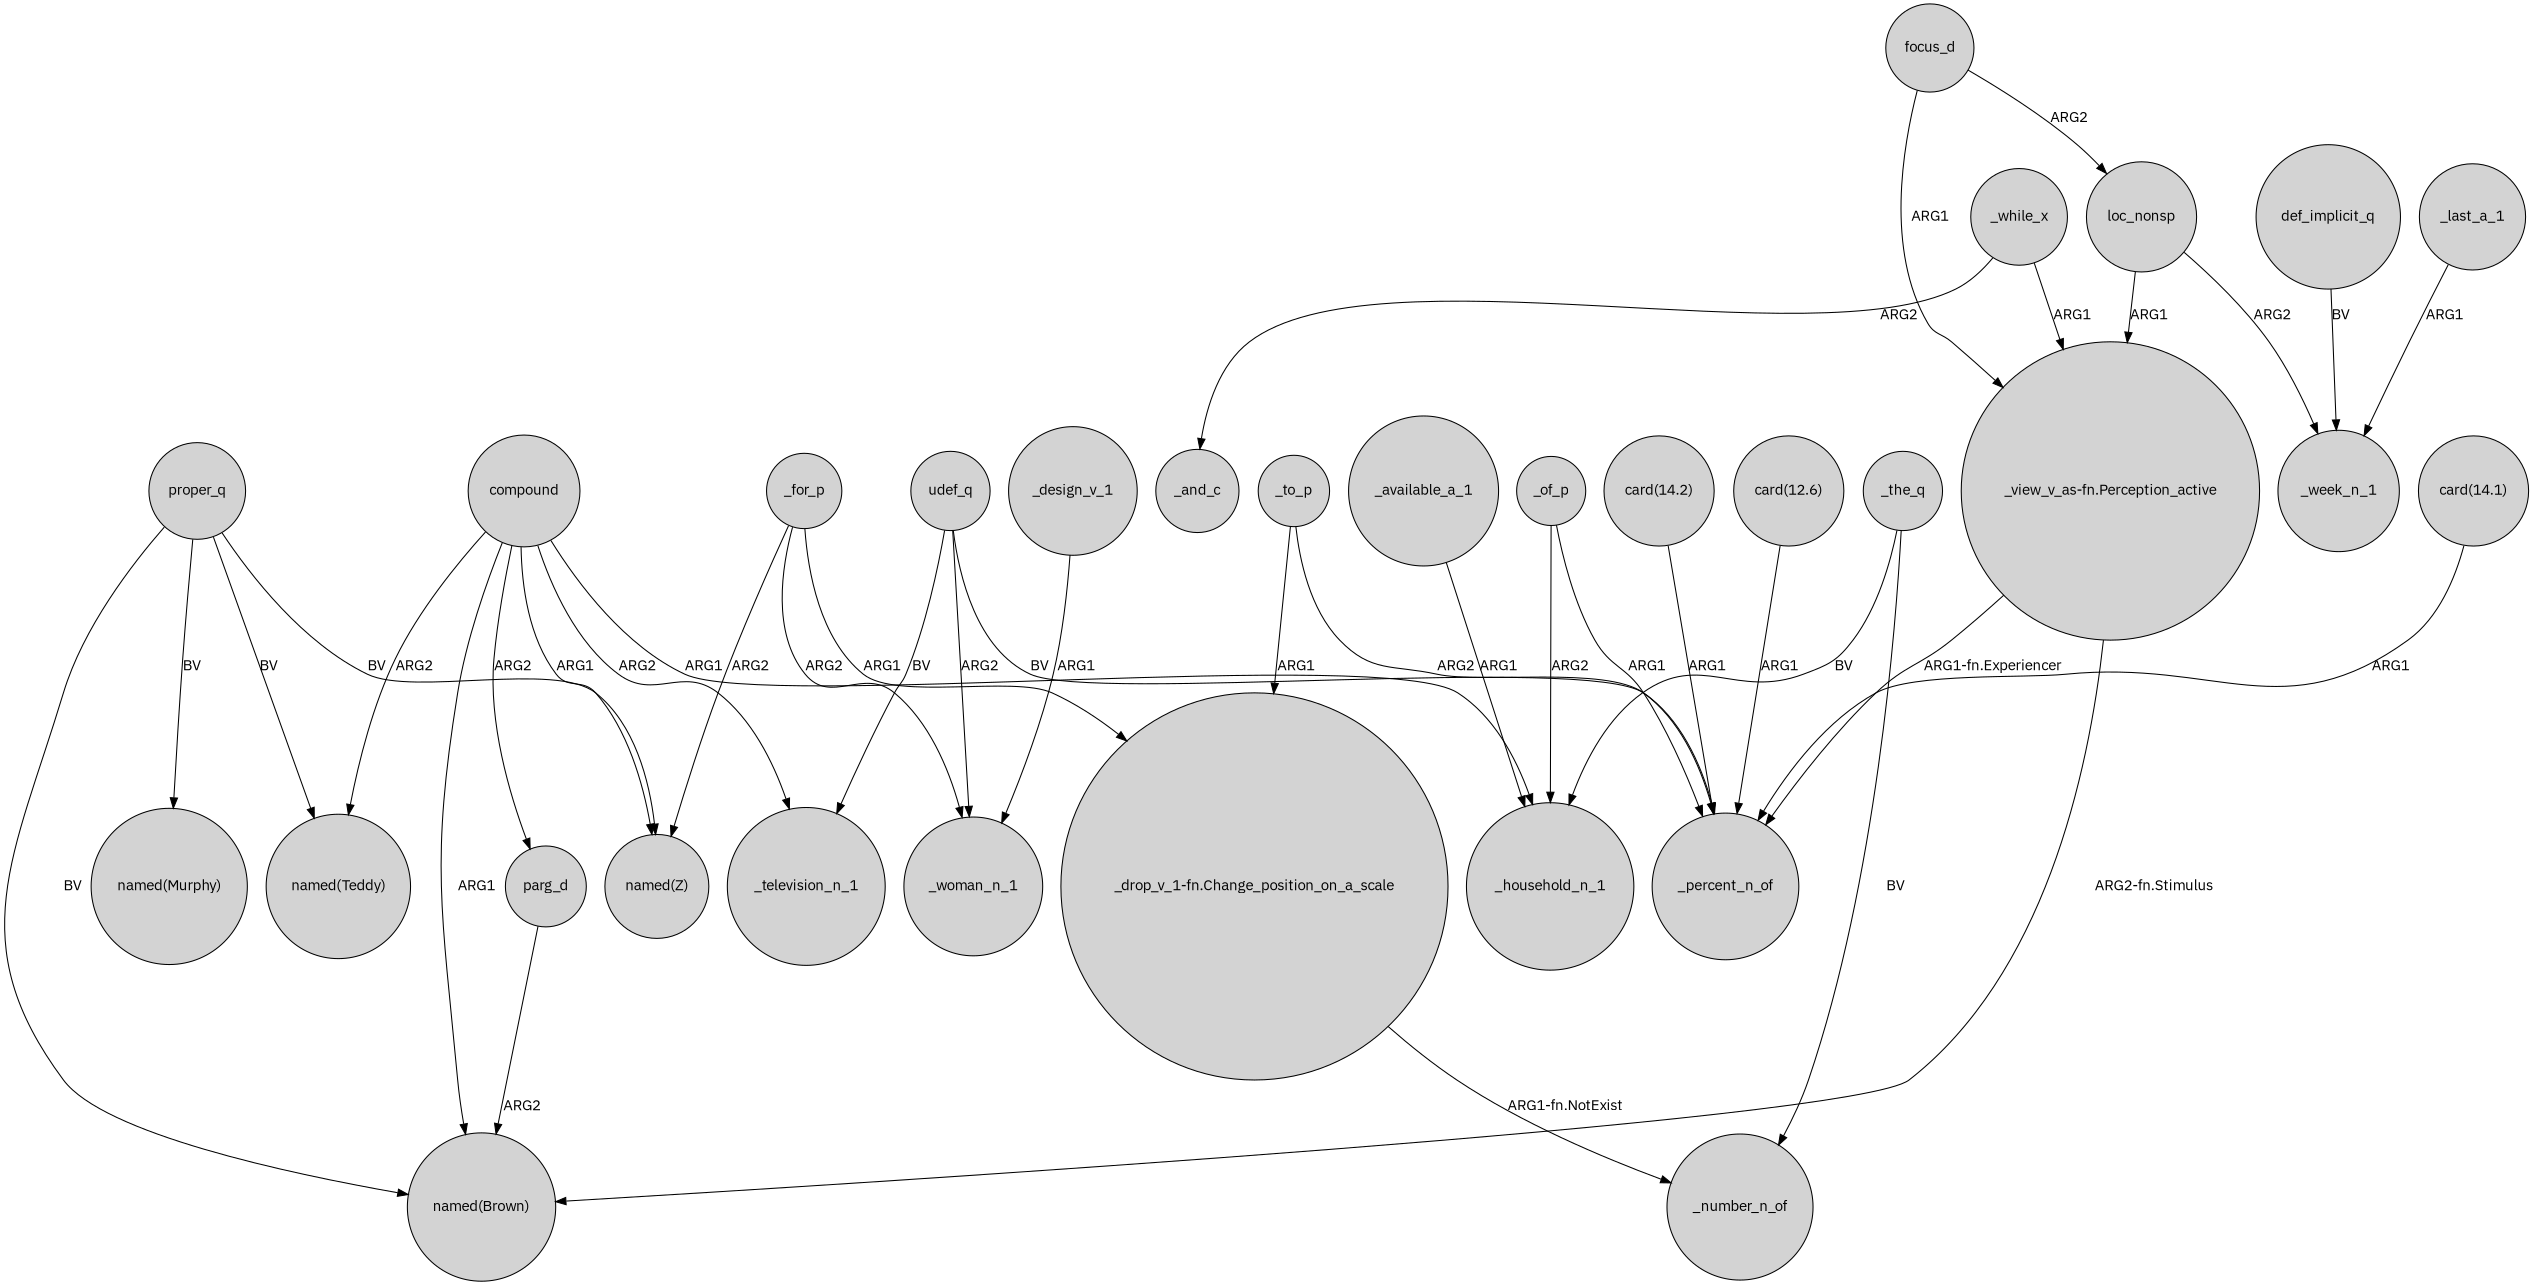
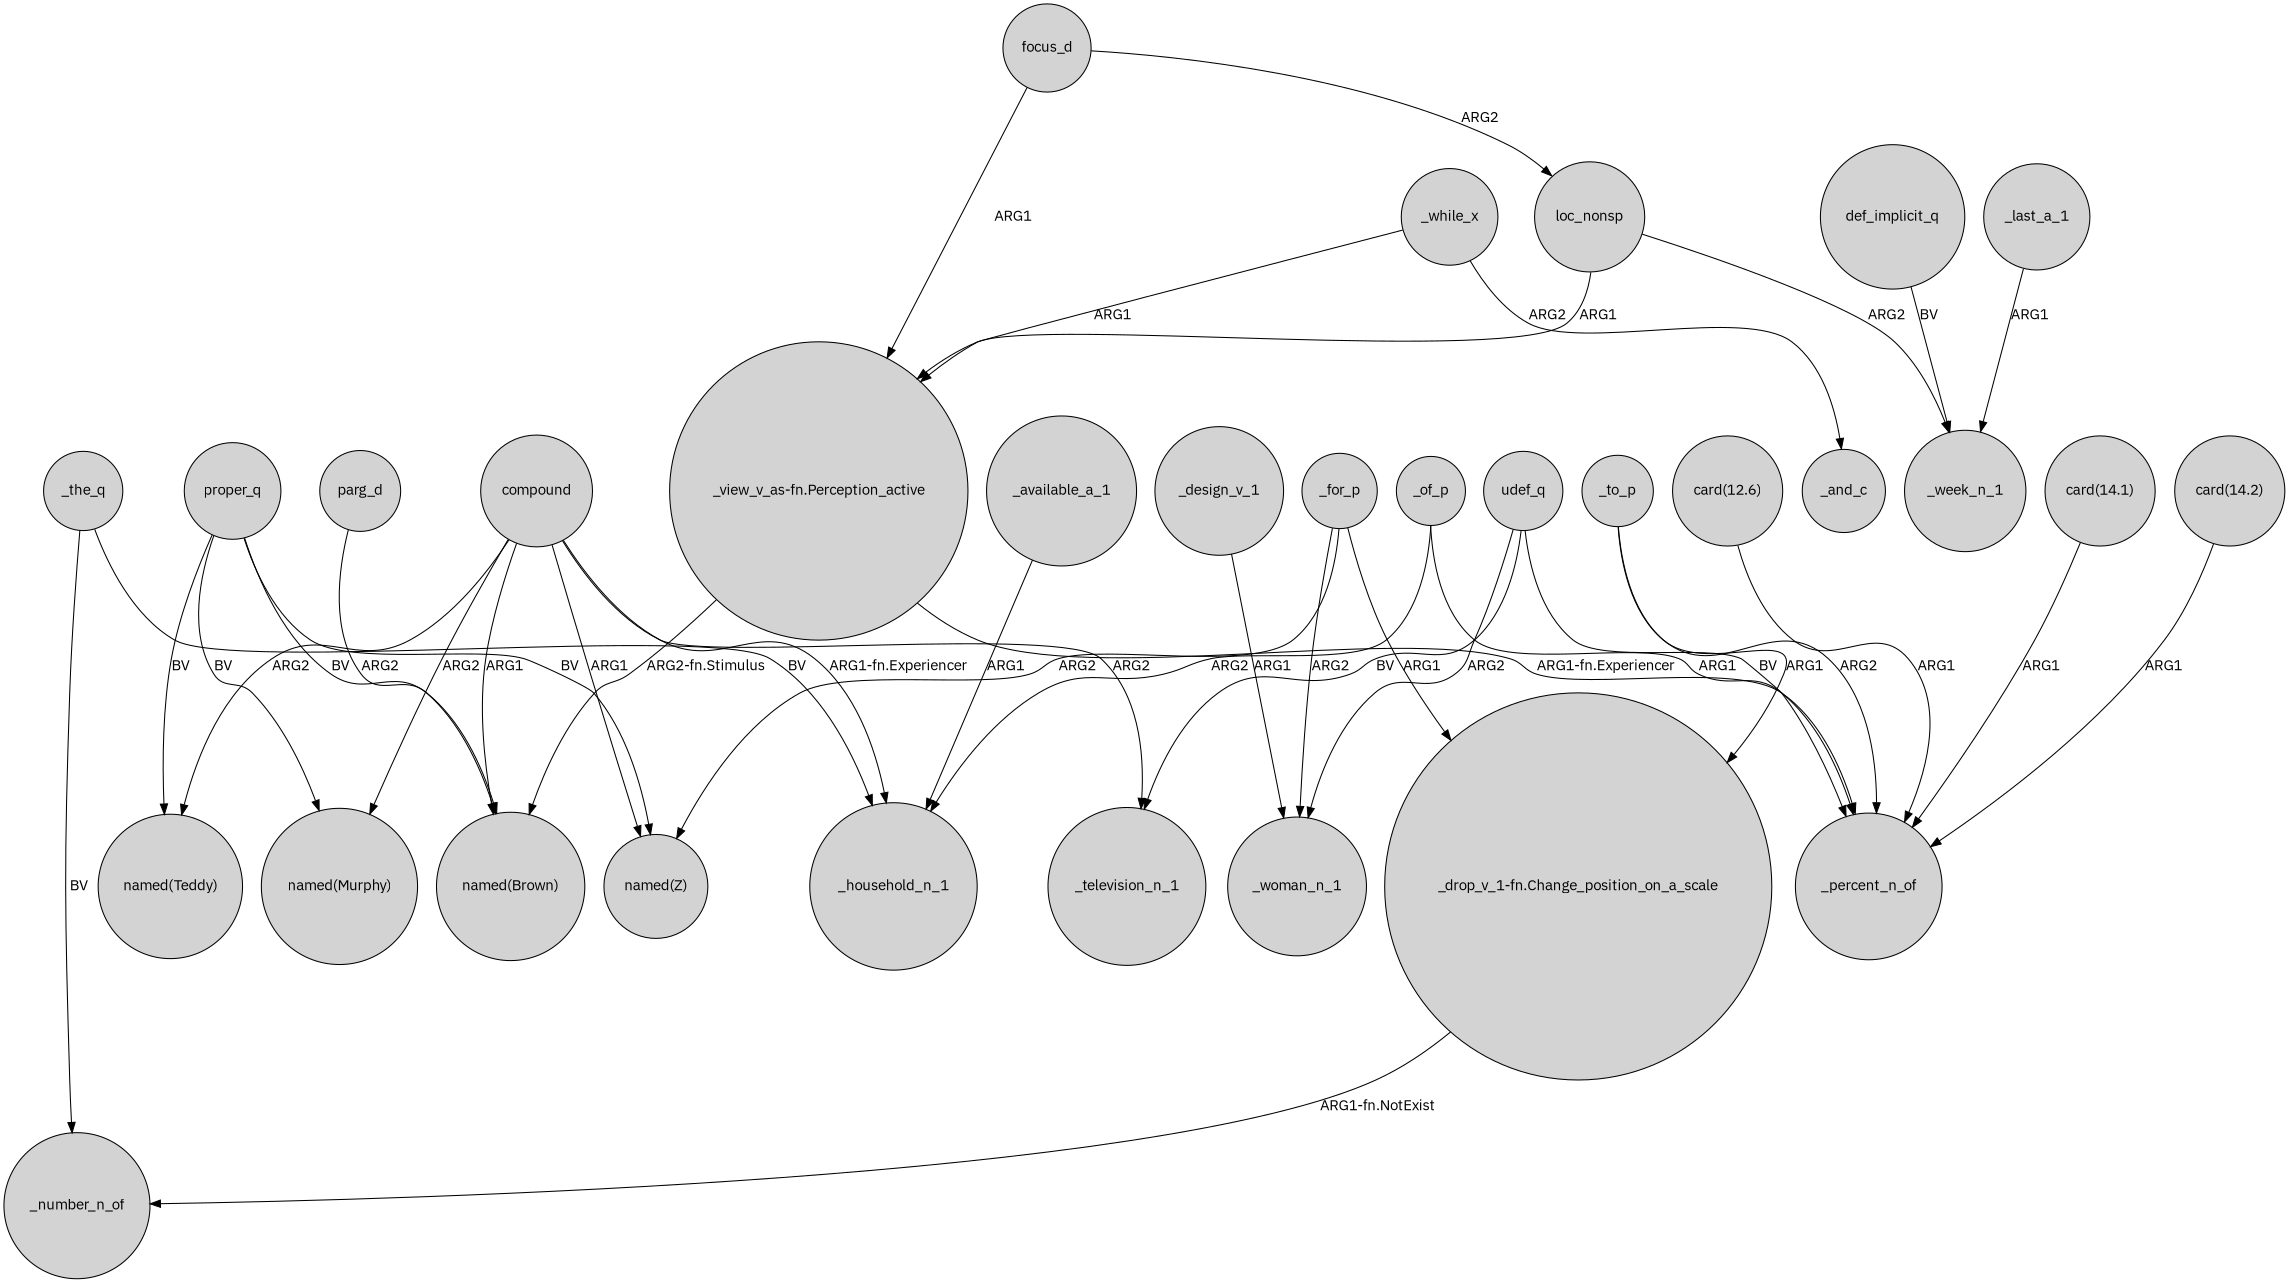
edge "compound" -> "_household_n_1": label "ARG1" -> "ARG1-fn.Experiencer"
edge "compound" -> "parg_d": now "compound" -> "named(Murphy)"
